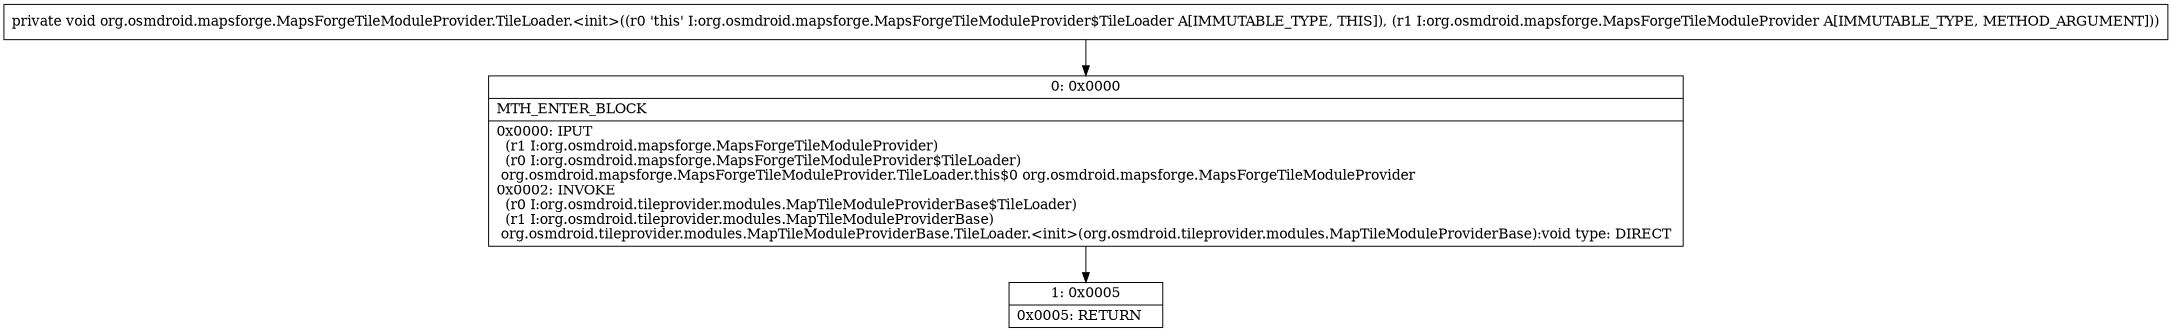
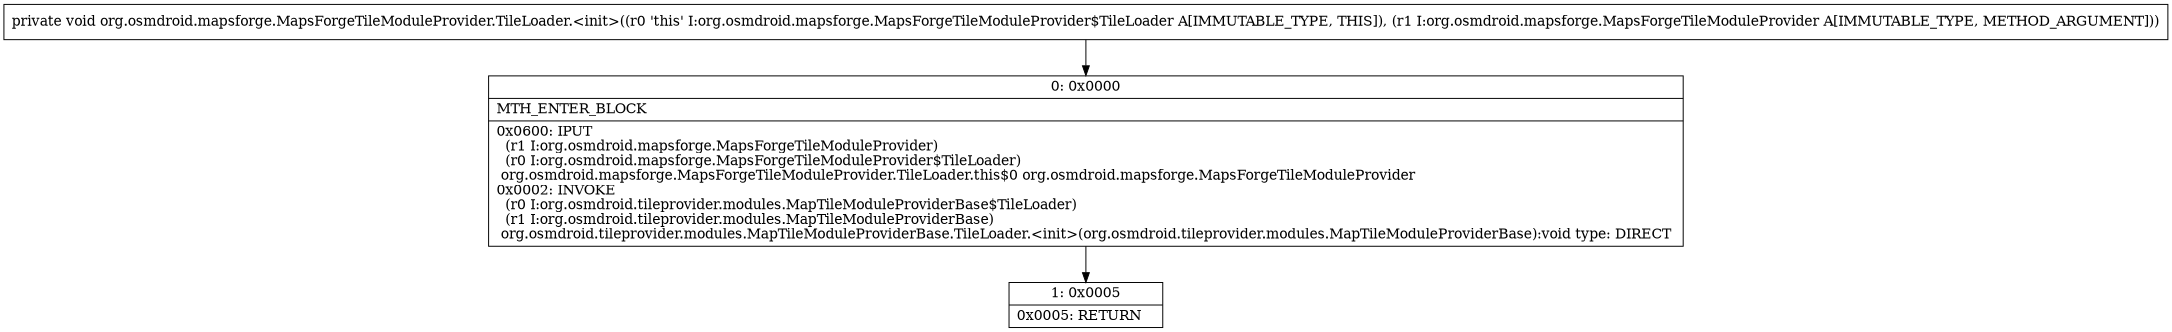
node "0: 0x0000": text "0x0000: IPUT" -> "0x0600: IPUT"
